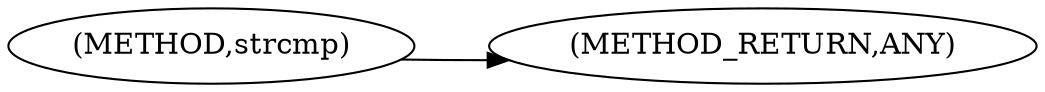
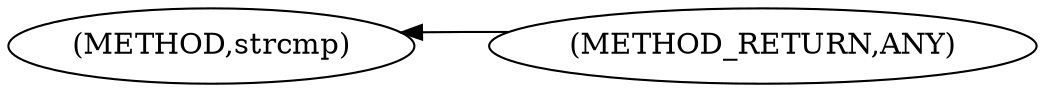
edge "(METHOD,strcmp)" -> "(METHOD_RETURN,ANY)": reversed
